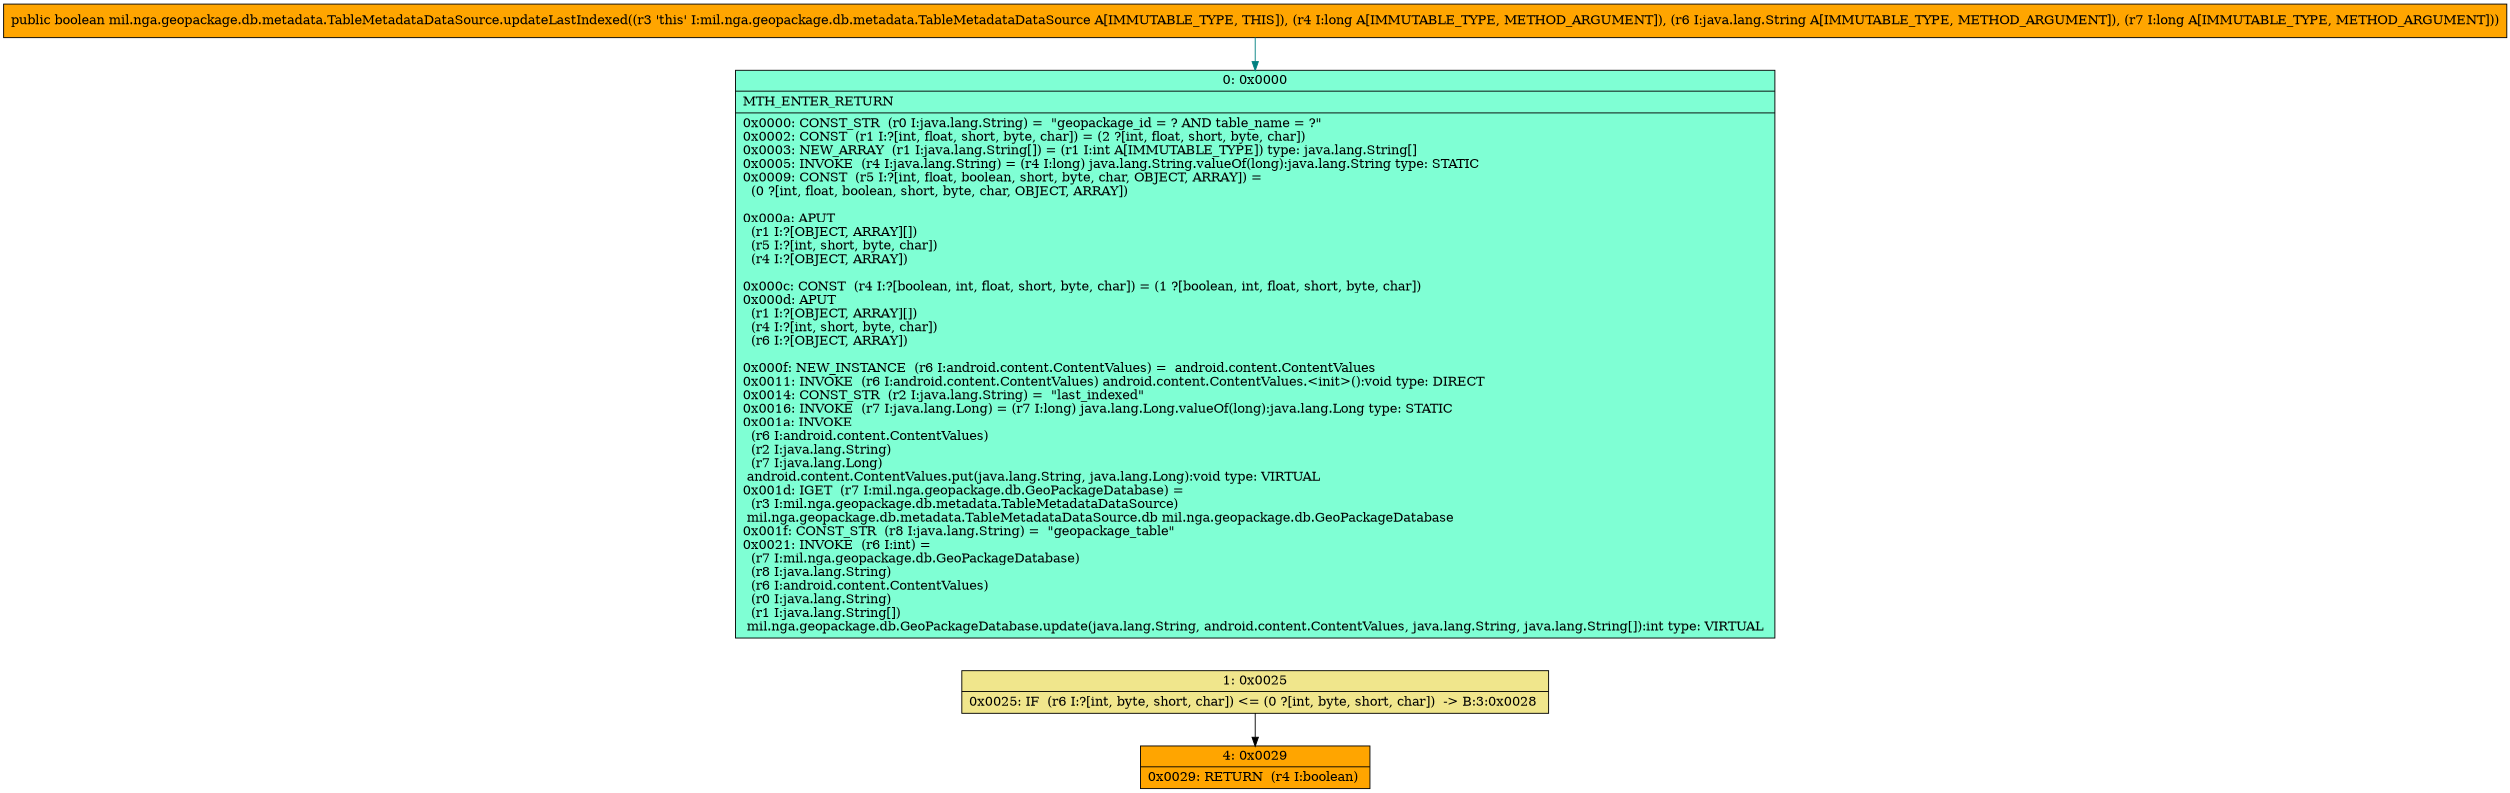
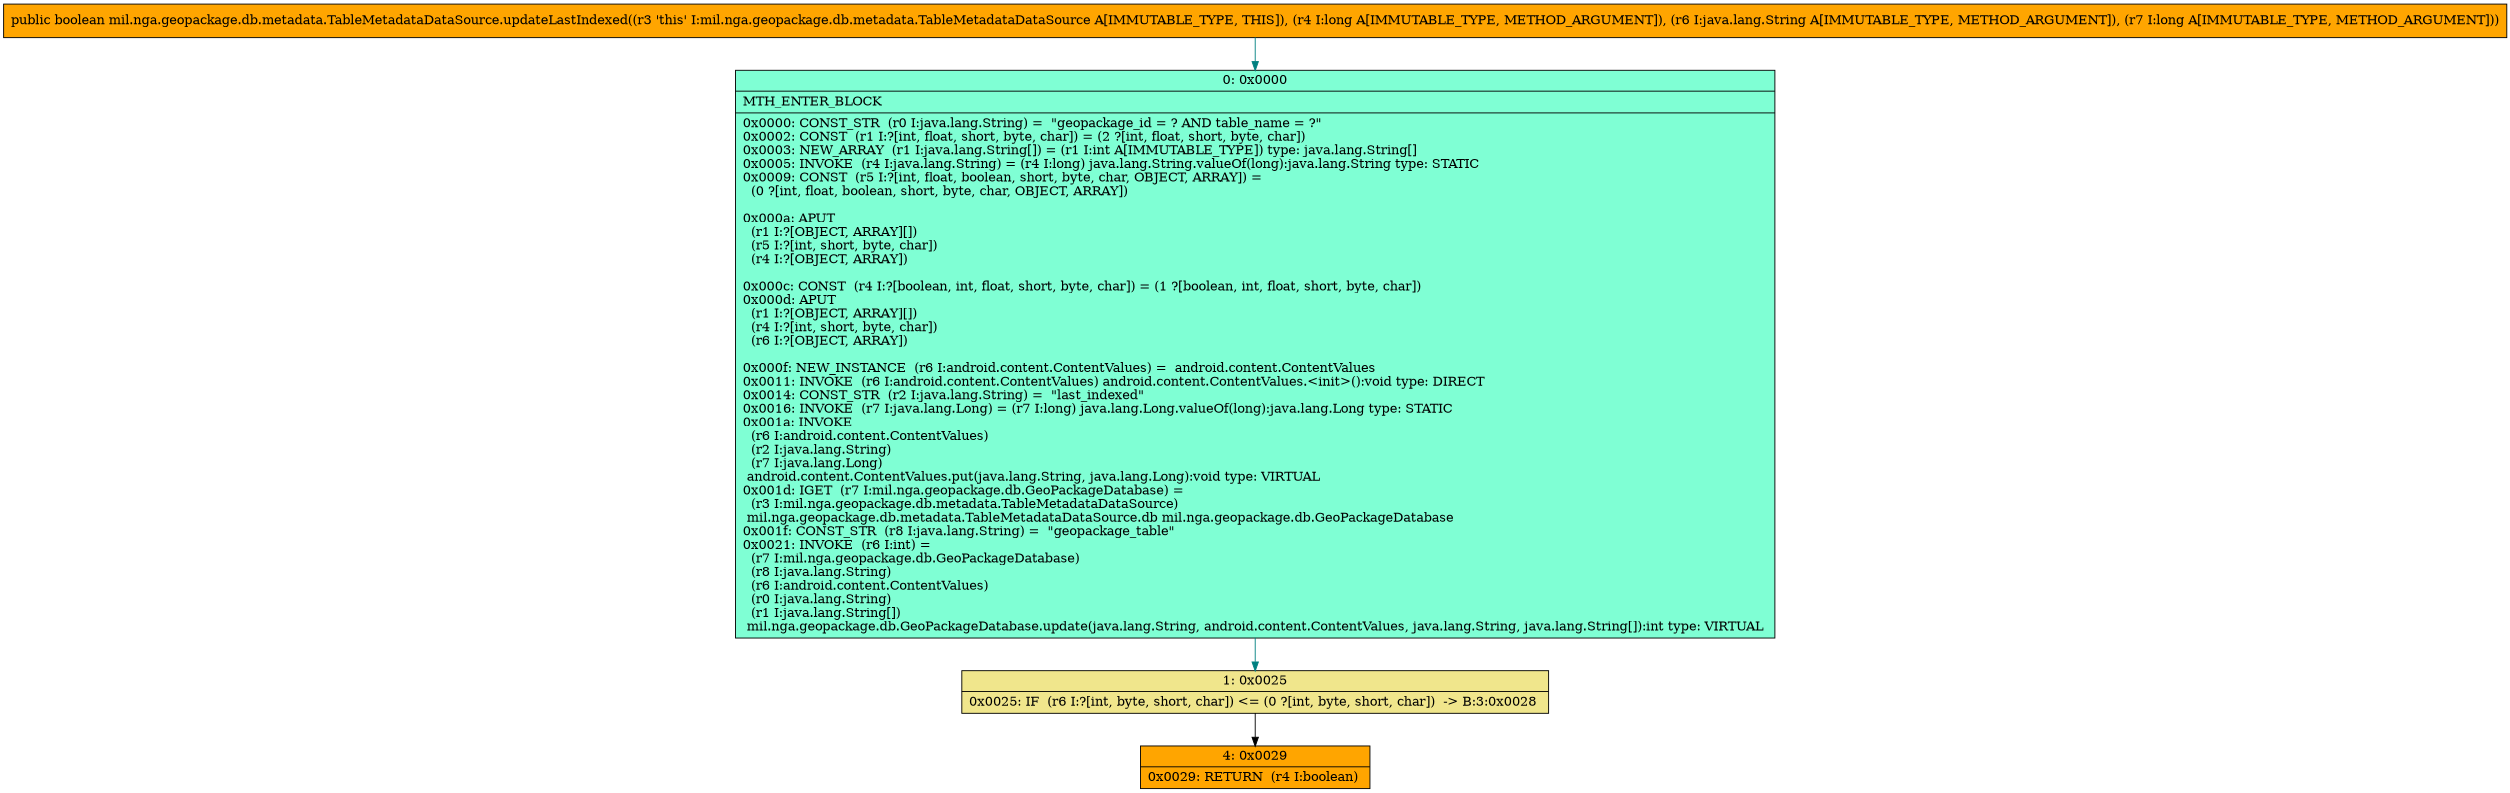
node "0: 0x0000": text "MTH_ENTER_RETURN" -> "MTH_ENTER_BLOCK"
edge "0: 0x0000" -> "1: 0x0025": added
